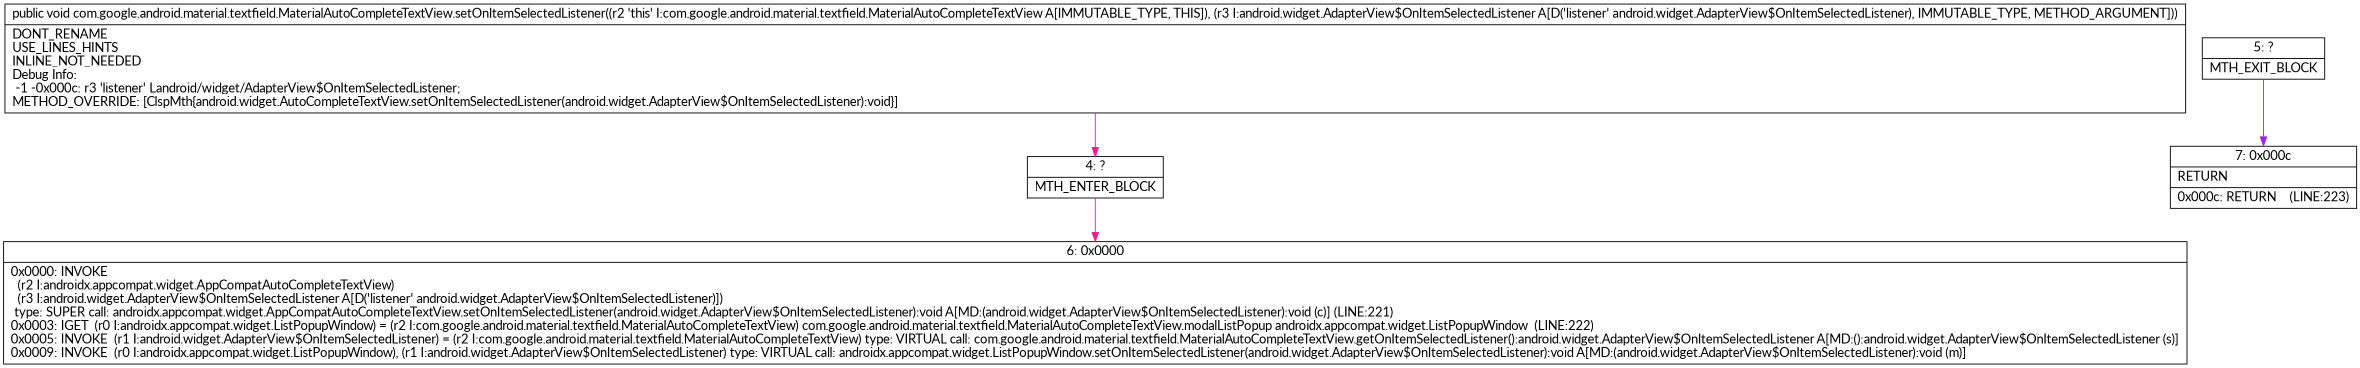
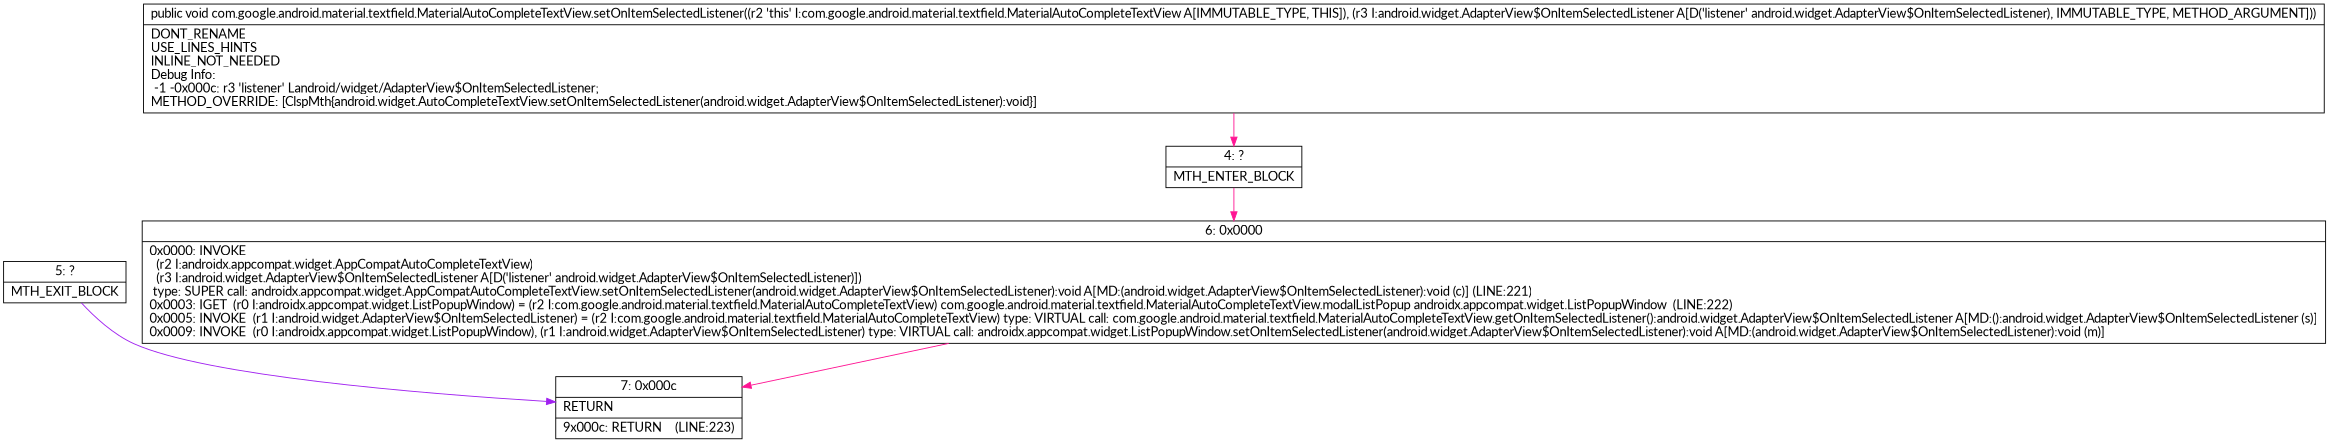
node "7: 0x000c": text "0x000c: RETURN    (LINE:223)" -> "9x000c: RETURN    (LINE:223)"
edge "6: 0x0000" -> "7: 0x000c": added
